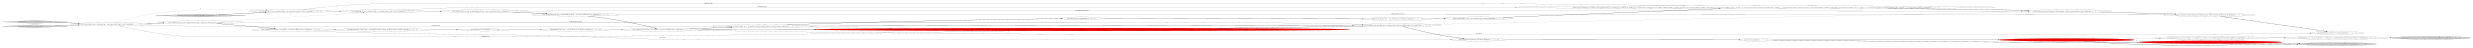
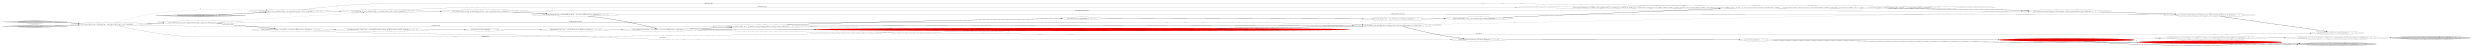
node "see.setParallelism(3)@@@9@@@['1', '1', '0']": shape diamond -> ellipse
